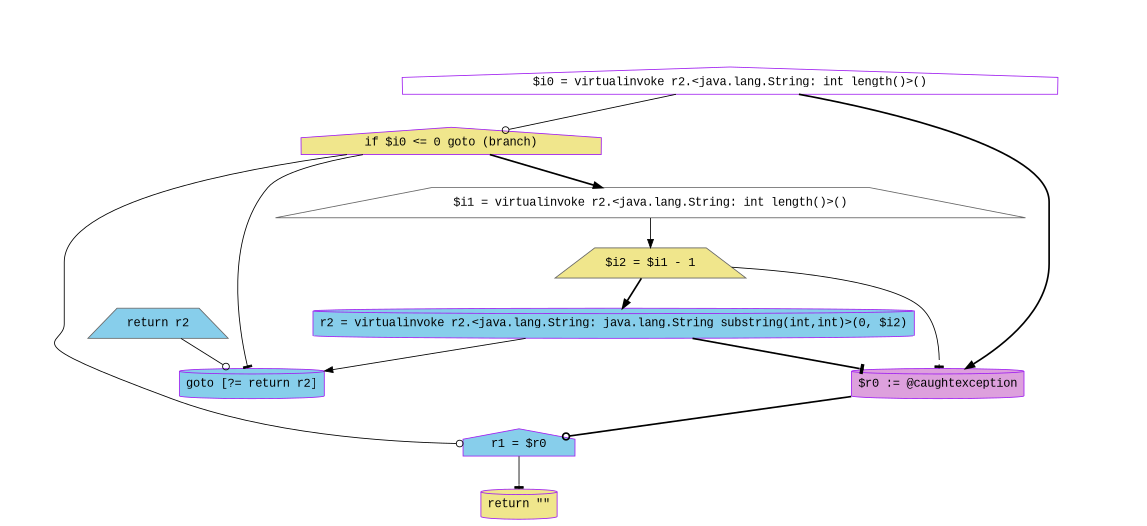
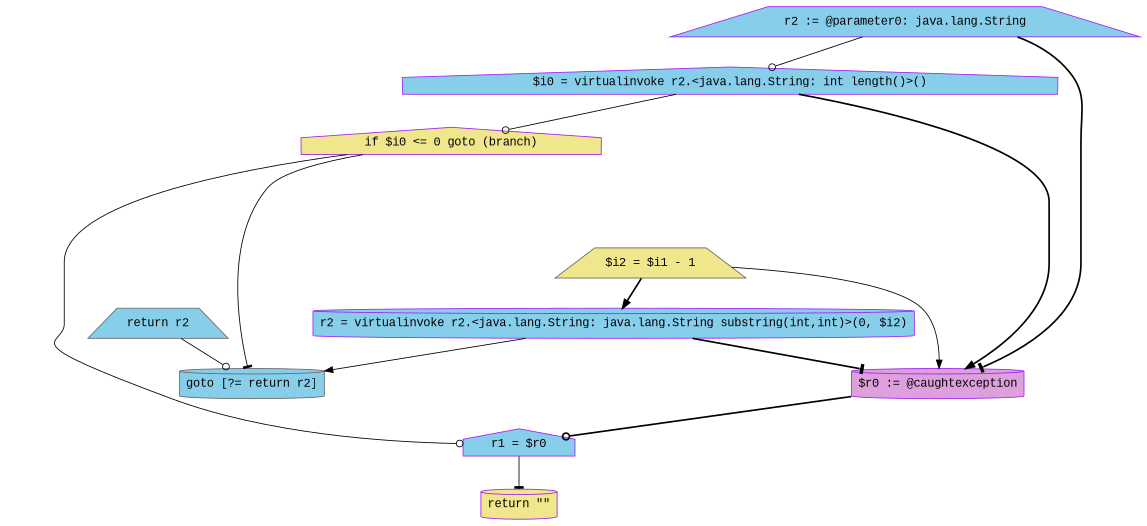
node "r2 := @parameter0: java.lang.String": added
node "$i0 = virtualinvoke r2.<java.lang.String: int length()>()": fillcolor white -> skyblue
node "$i1 = virtualinvoke r2.<java.lang.String: int length()>()": removed
edge "$i2 = $i1 - 1" -> "$r0 := @caughtexception": arrowhead tee -> normal
node "goto [?= return r2]": color purple -> gray40
